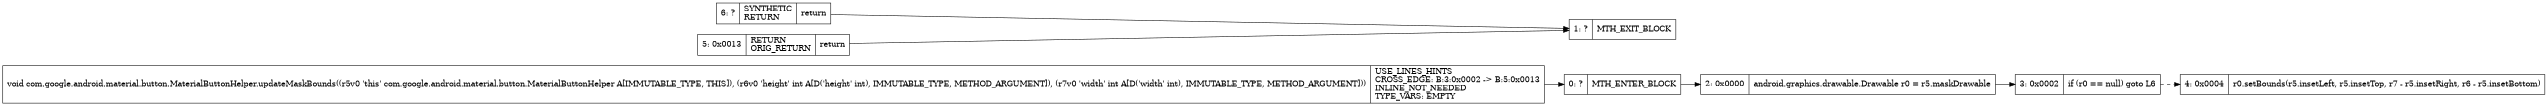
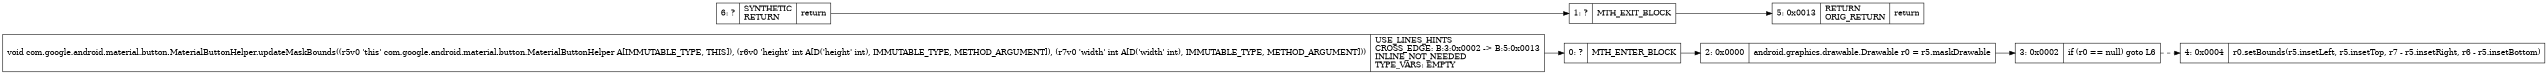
edge "5: 0x0013" -> "1: ?": reversed
